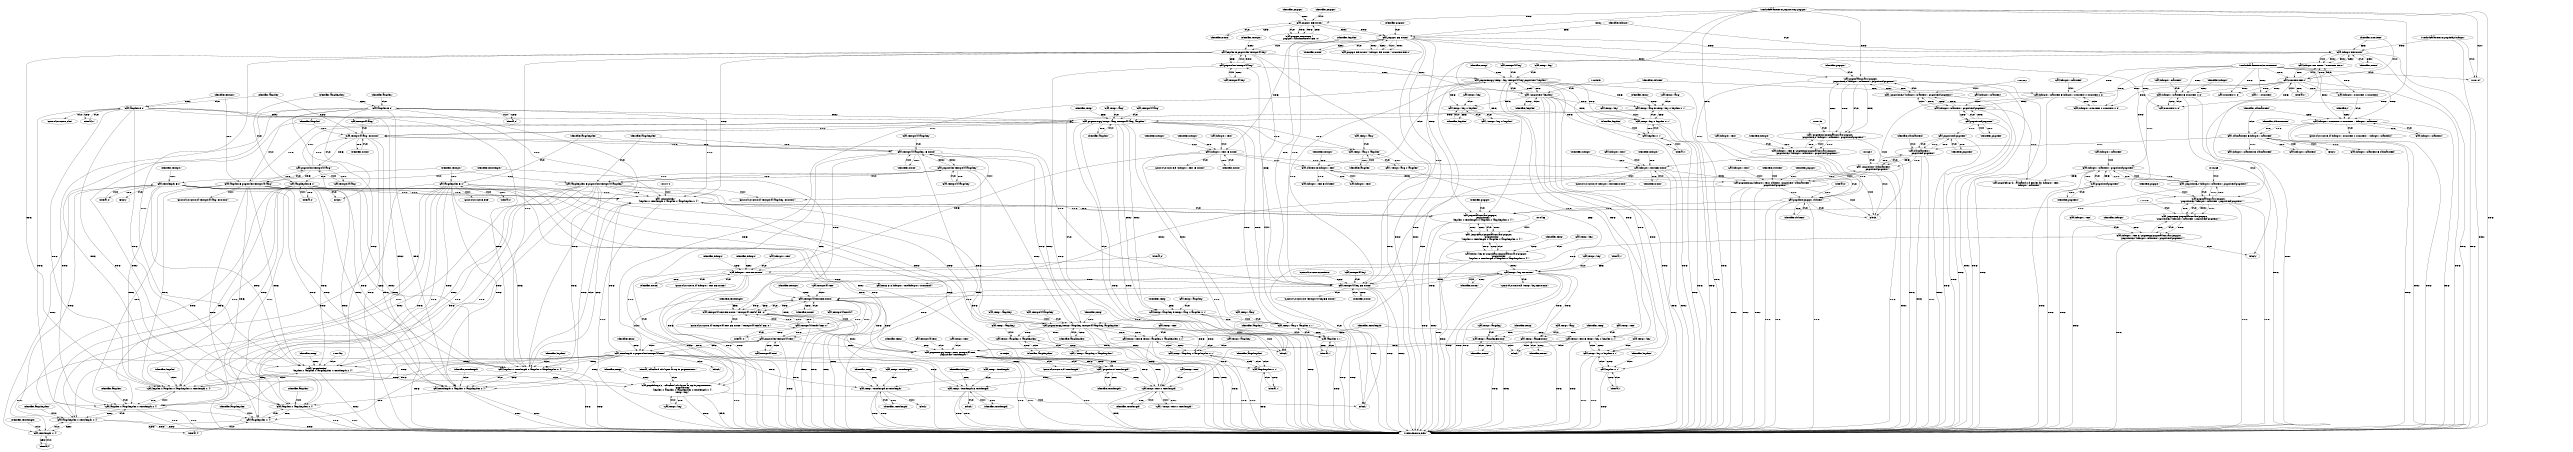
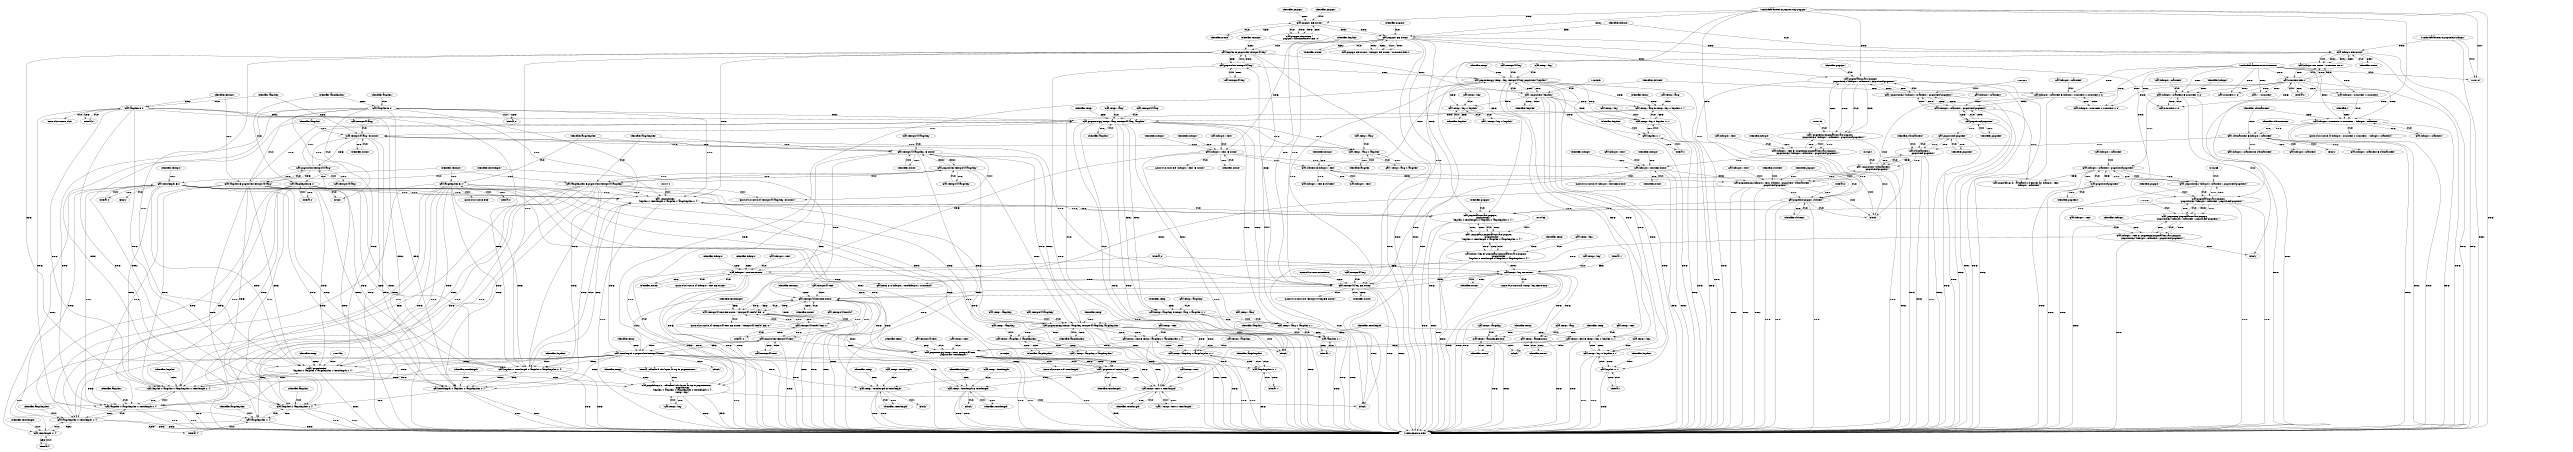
node "(Identifier,num_text)": removed
edge "(Call,text_ptr[i].lang != NULL)" -> "(Call,png_memcpy(textp->lang, text_ptr[i].lang, lang_len))": now "(Call,text_ptr[i].lang != NULL)" -> "(Call,textp->lang + lang_len)"
node "(ControlStructure,if (text_ptr[i].lang != NULL))": removed
edge "(Call,*(textp->lang + lang_len))" -> "(Call,textp->key == NULL)": now "(Literal,2)" -> "(Call,textp->key == NULL)"
edge "(Call,text_length = 0)" -> "(Call,lang_len + lang_key_len + text_length + 4)": added, label "DDG:"
edge "(Call,lang_len = png_strlen(text_ptr[i].lang))" -> "(Call,lang_len + lang_key_len + text_length + 4)": label "CFG: " -> "DDG: "
edge "(Call,lang_key_len = png_strlen(text_ptr[i].lang_key))" -> "(Call,lang_key_len + text_length + 4)": label "DDG: " -> "CFG: "
edge "(Call,text_length = png_strlen(text_ptr[i].text))" -> "(Call,lang_key_len + 4)": now "(Call,text_length = png_strlen(text_ptr[i].text))" -> "(Call,lang_key_len + text_length + 4)"
edge "(Call,text_length + lang_len + lang_key_len + 4)" -> "(Call,key_len + text_length + lang_len + lang_key_len + 4)": label "AST: " -> "DDG: "
edge "(Call,key_len + lang_len + lang_key_len + text_length + 4)" -> "(MethodReturn,RET)": added, label "DDG:"
